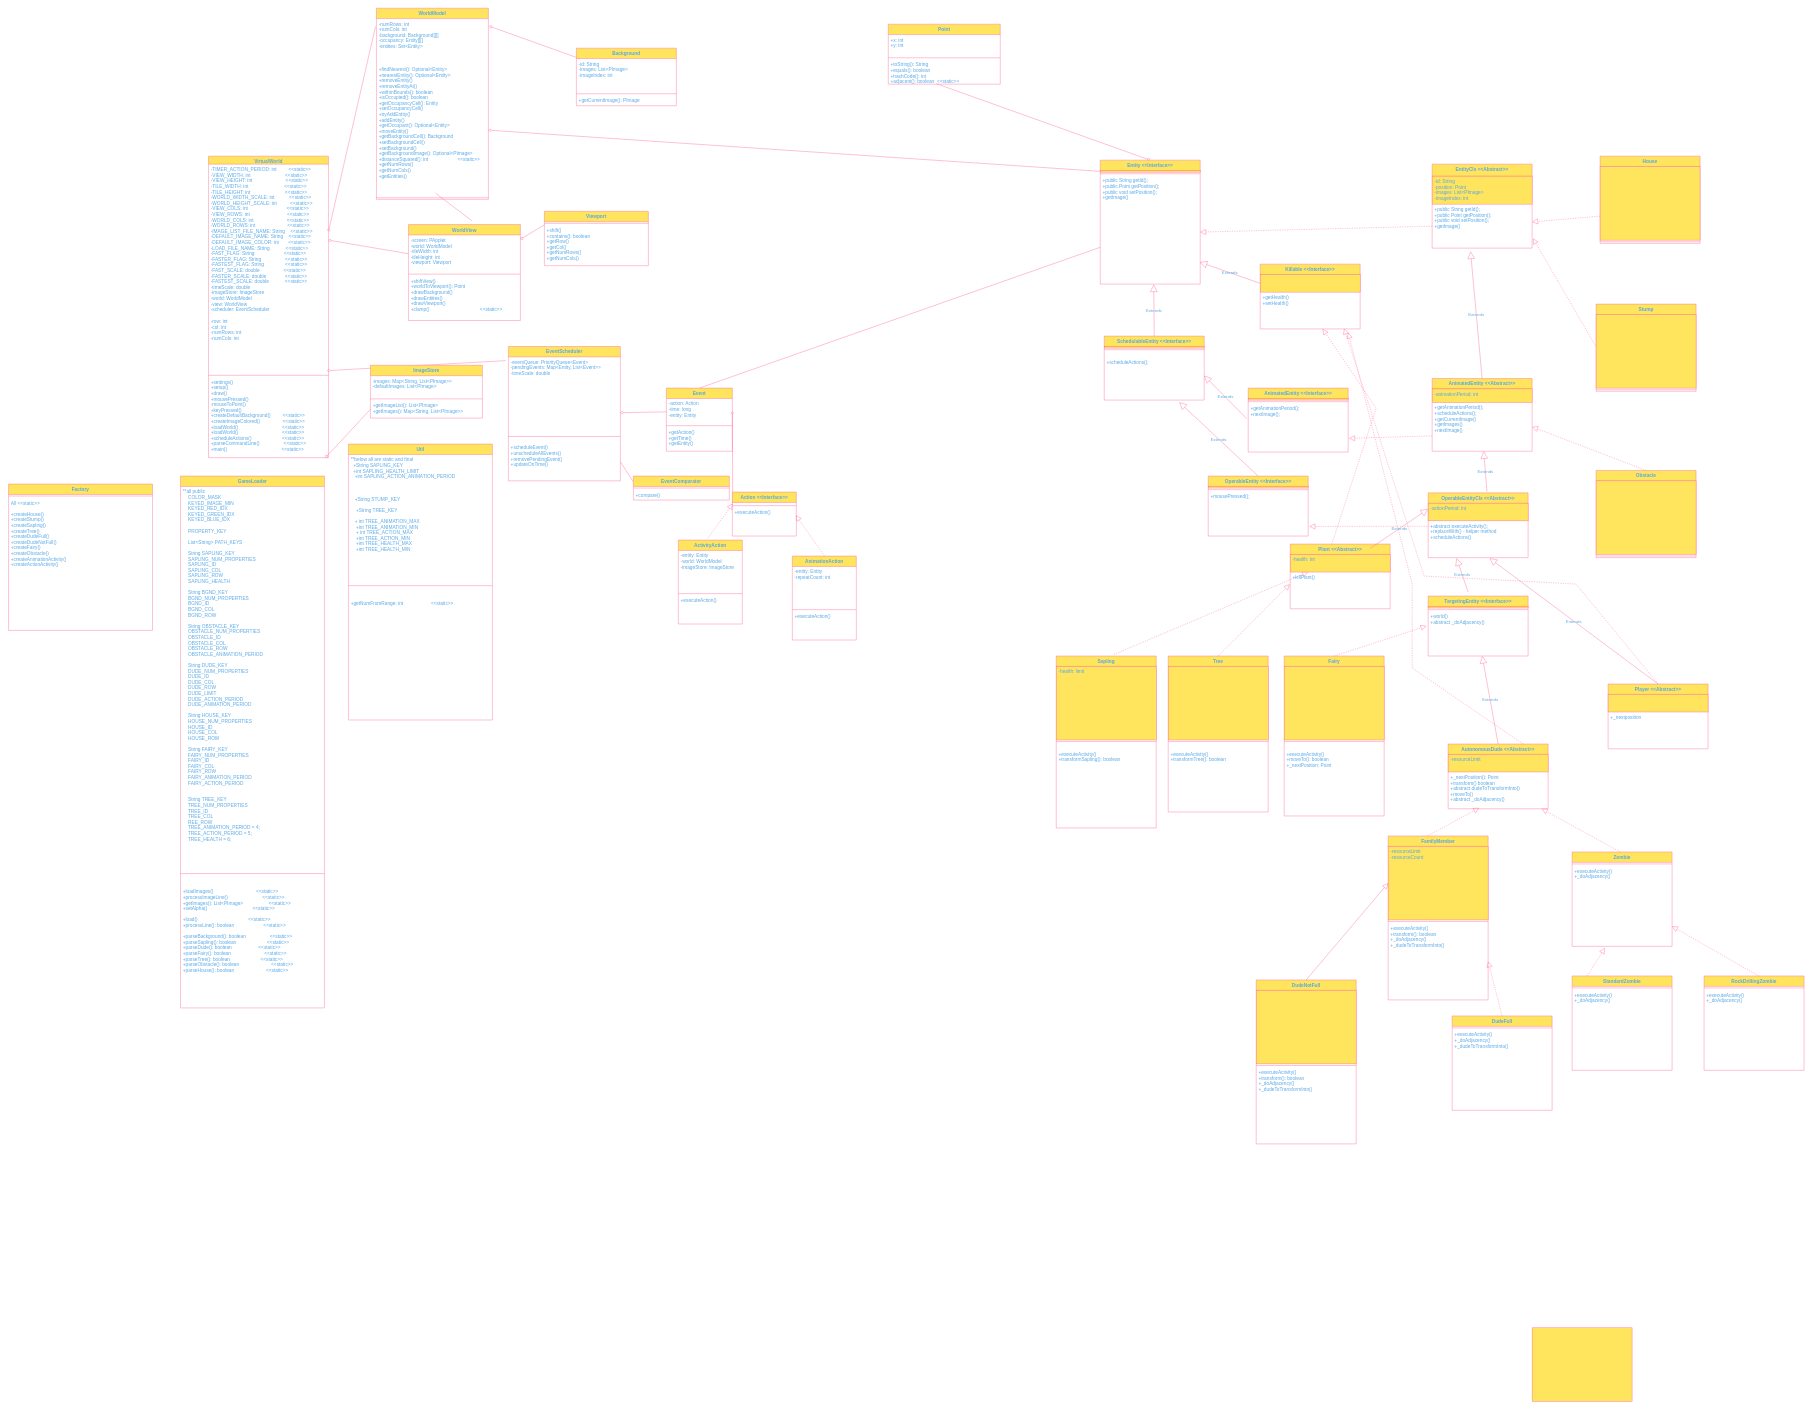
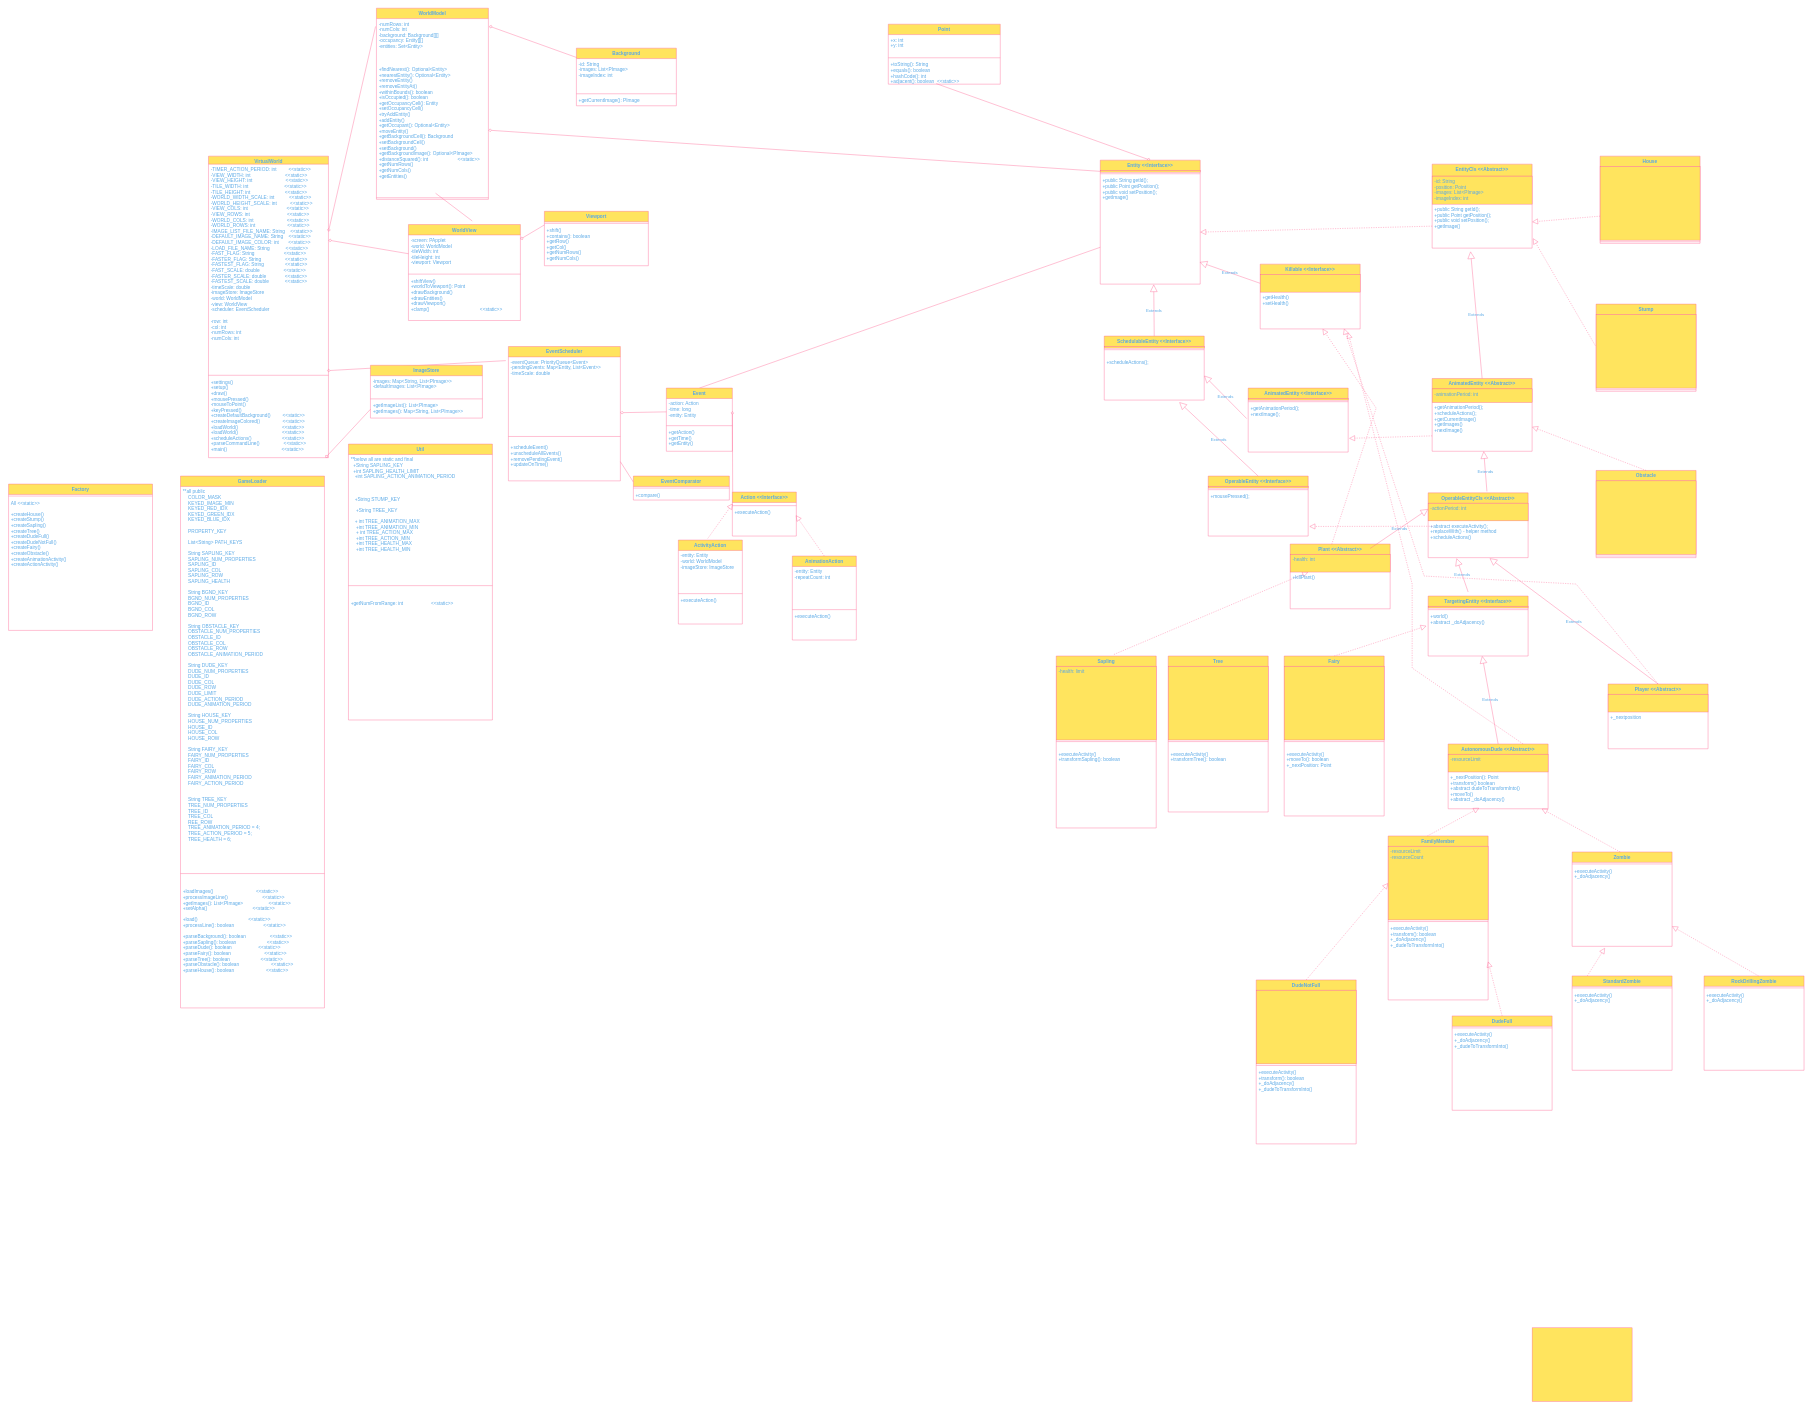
edge "Tree" -> "+killPlant()": removed
edge "DudeNotFull" -> "-resourceLimit -resourceCount": style solid -> dashed
